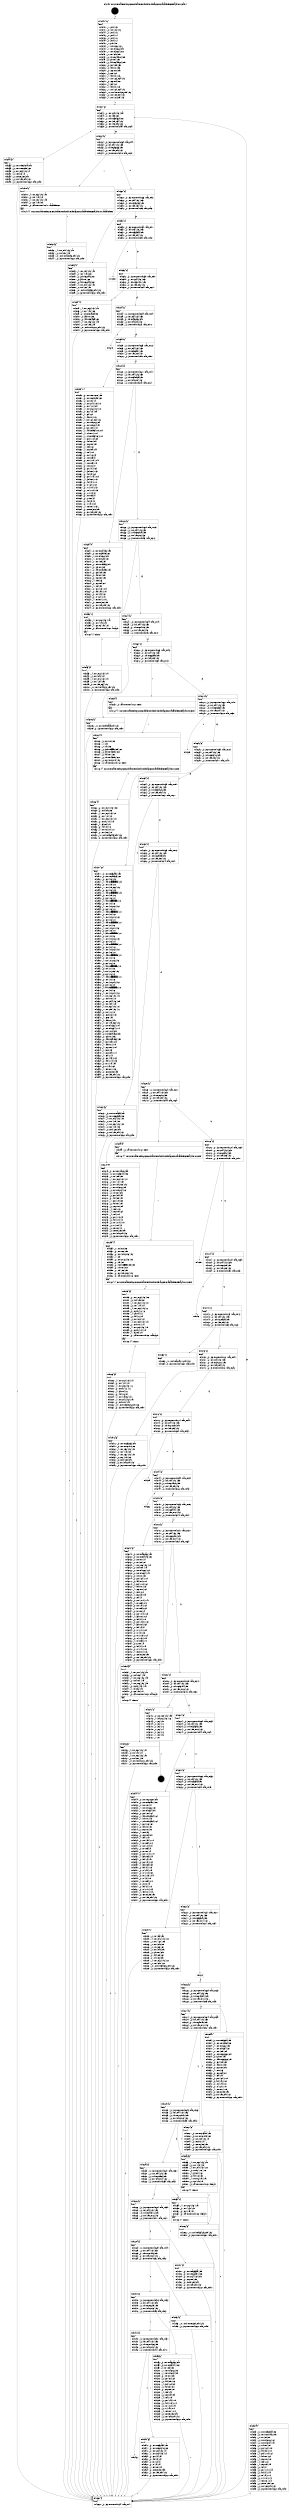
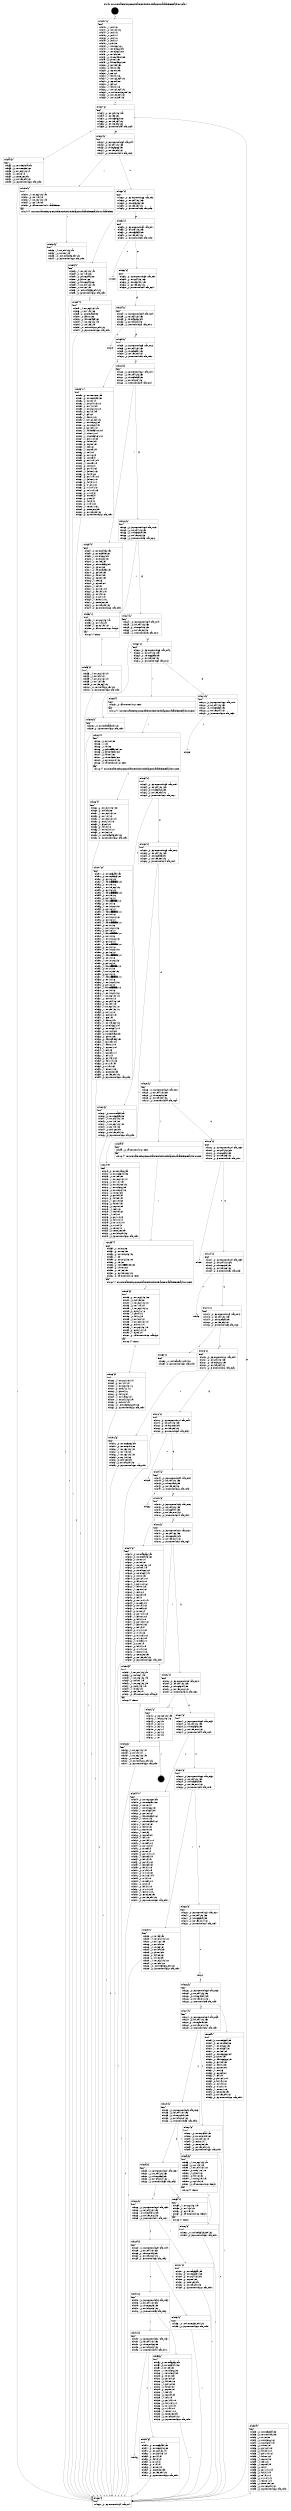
edge "0x4025b8 [28]" -> "0x402cf4 [42]": now "0x402ed5 [42]" -> "0x402cf4 [42]"
node "0x402698 [28]": removed
